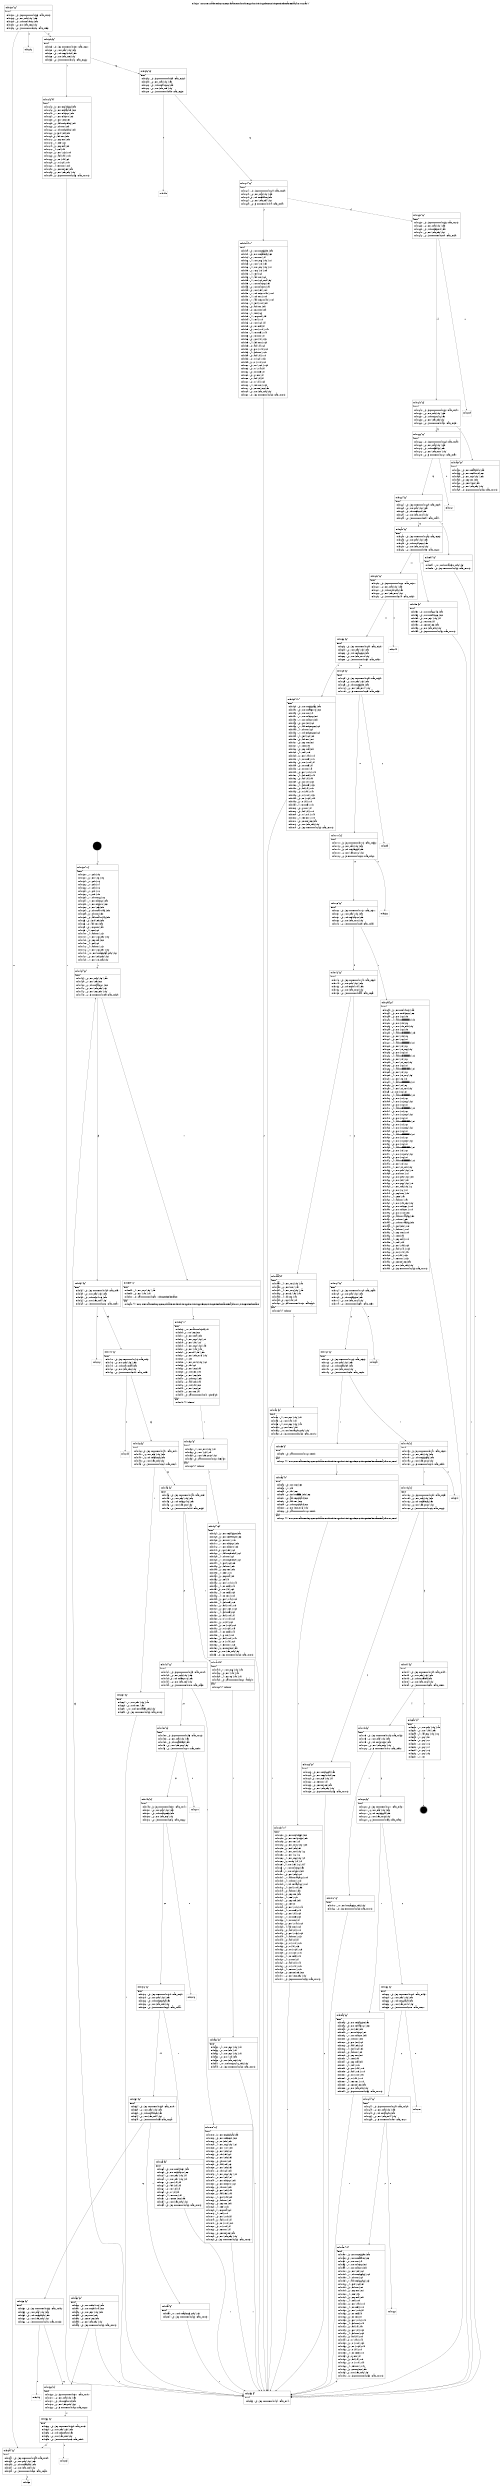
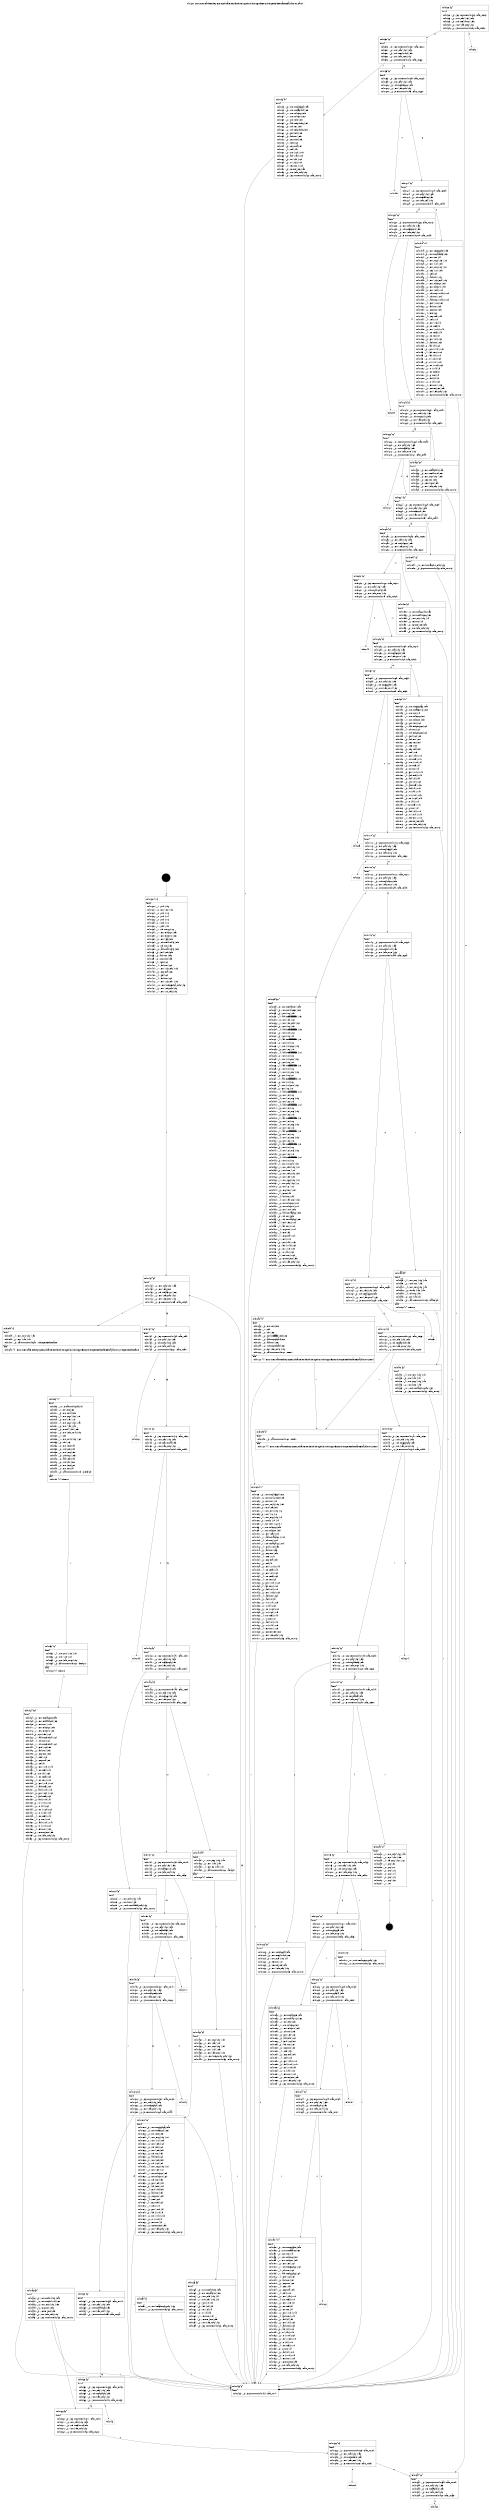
edge "0x401c9e [5]" -> "0x401ca3 [40]": reversed
edge "0x401534 [28]" -> "0x401ffa [15]": removed, label "1"
